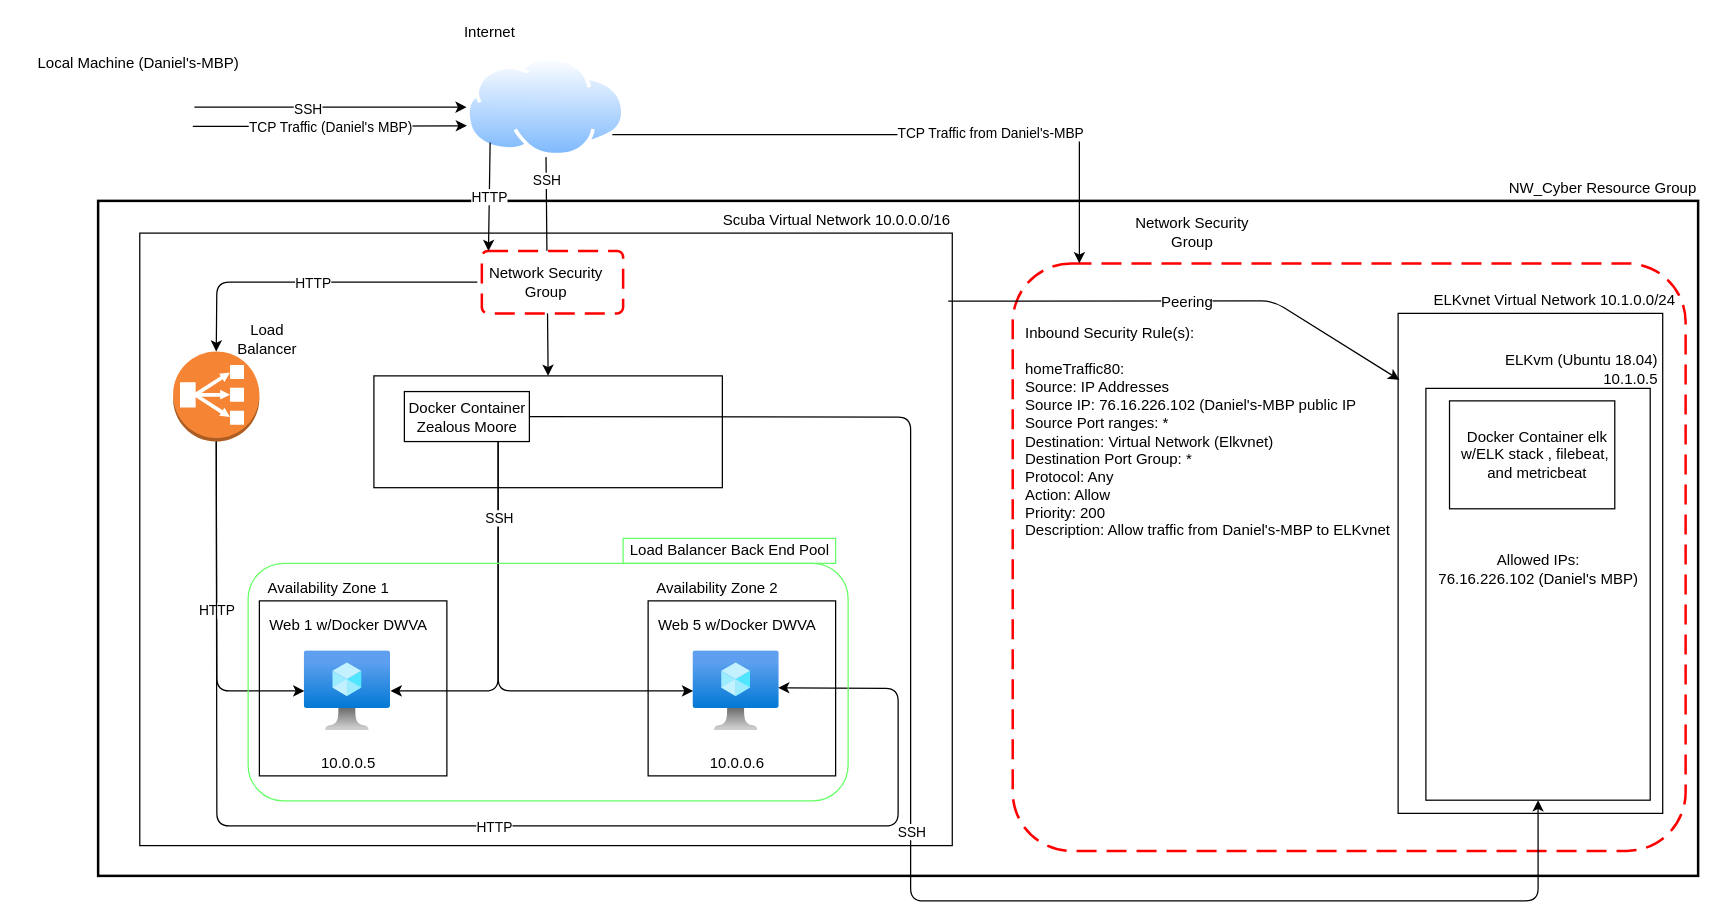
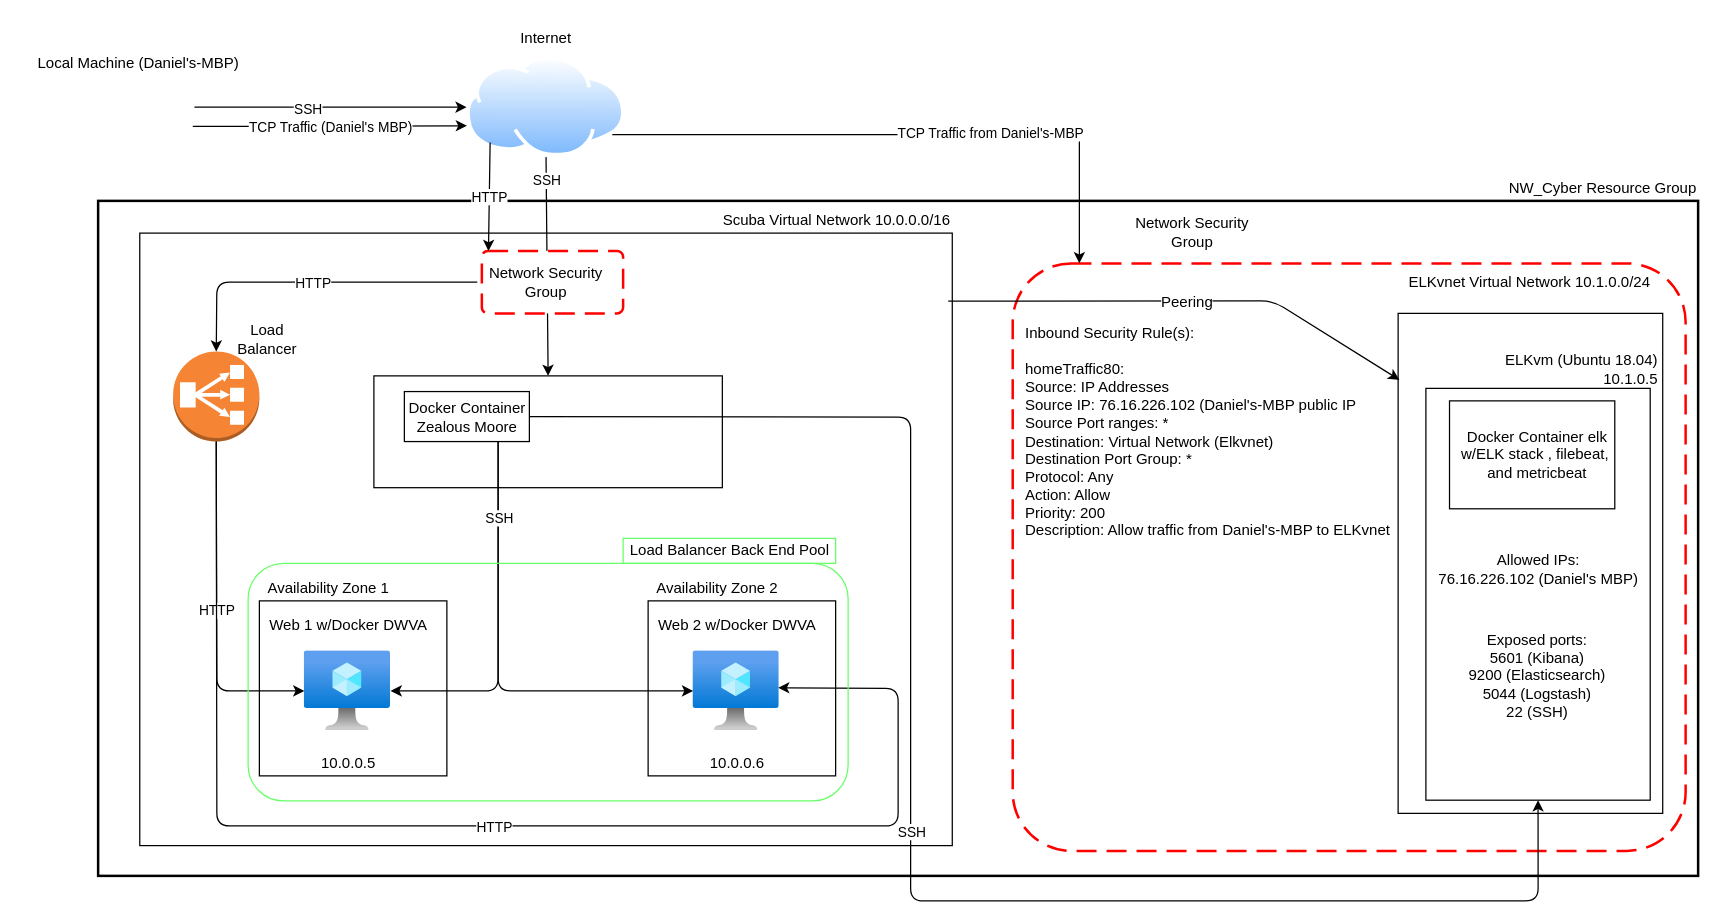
node "Internet": moved (490, 32) -> (546, 38)
node "ELKvnet Virtual Network 10.1.0.0/24": moved (1545, 301) -> (1520, 282)
node "Web 5 w/Docker DWVA": label "Web 5 w/Docker DWVA" -> "Web 2 w/Docker DWVA"
node "Exposed ports: 5601 (Kibana) 9200 (Elasticsearch) 5044 (Logstash) 22 (SSH)": added
